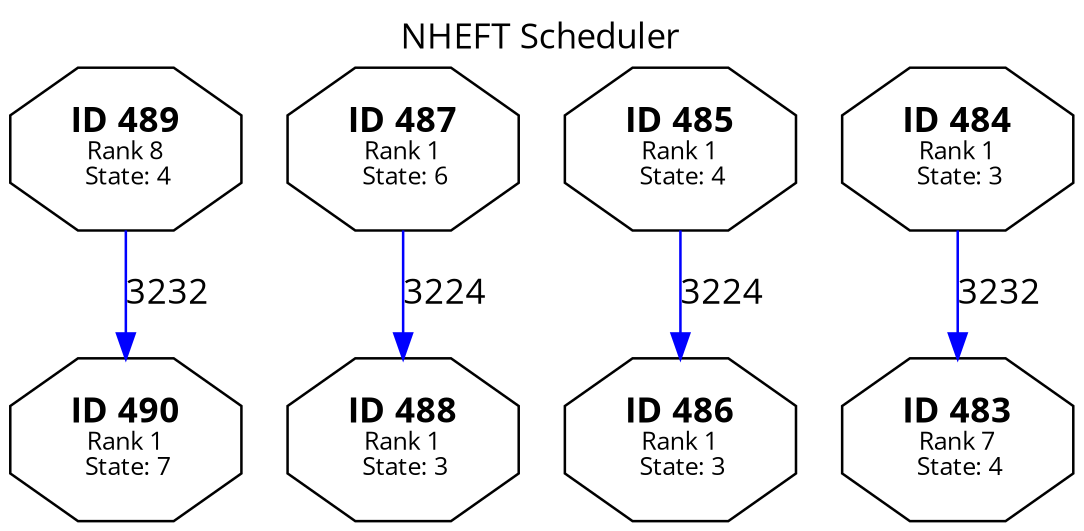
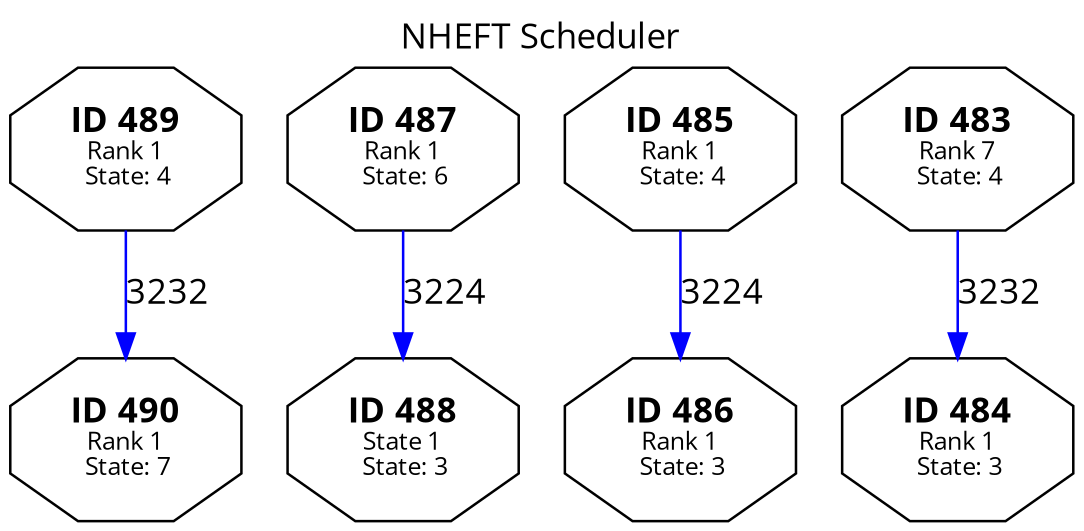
node "ID 489": text "Rank 8" -> "Rank 1"
edge "ID 484" -> "ID 483": reversed
node "ID 488": text "Rank 1" -> "State 1"
